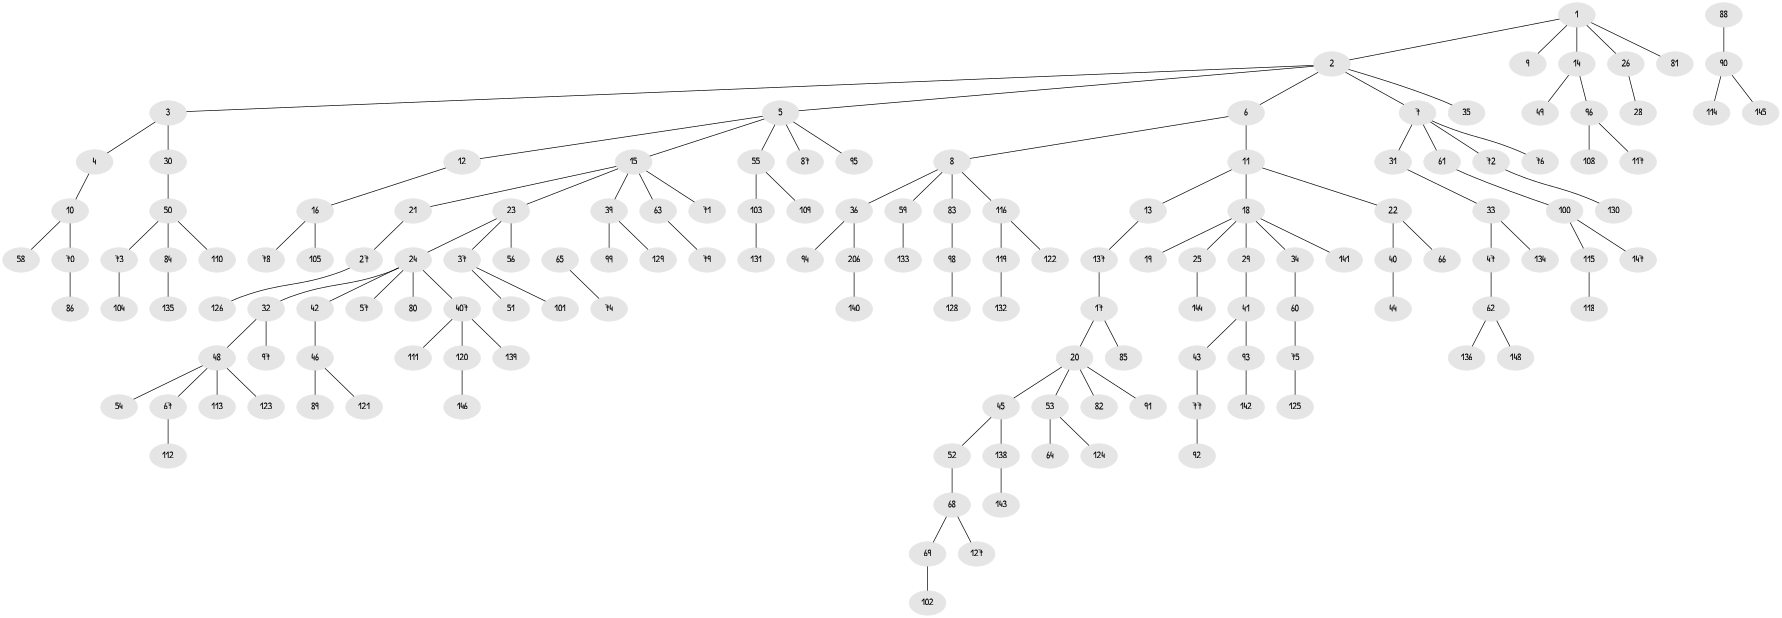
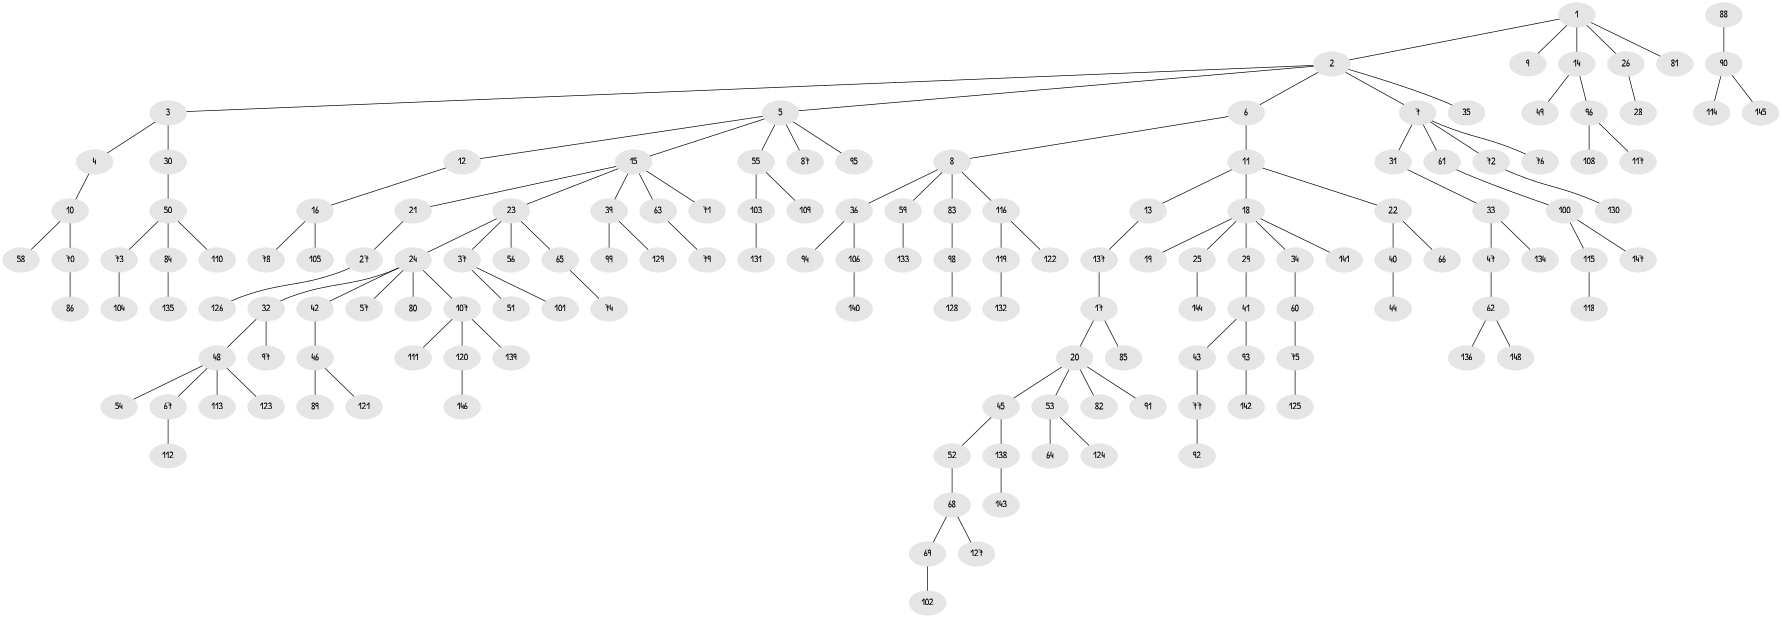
edge "23" -- "65": added
node "206": label "206" -> "106"
node "407": label "407" -> "107"
